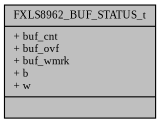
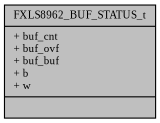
node "FXLS8962_BUF_STATUS_t": text "+ buf_wmrk" -> "+ buf_buf"
